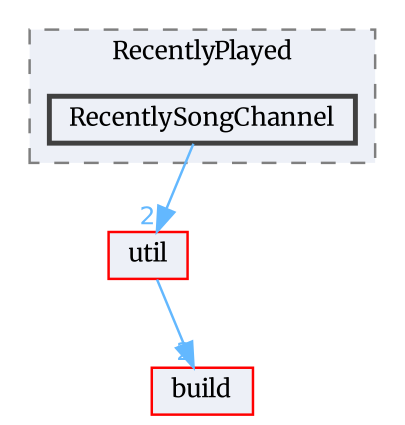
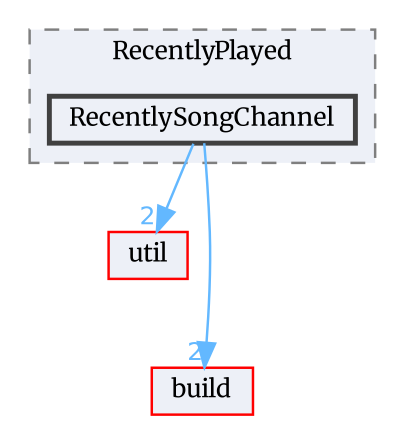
edge "util" -> "build": now "RecentlySongChannel" -> "build"
